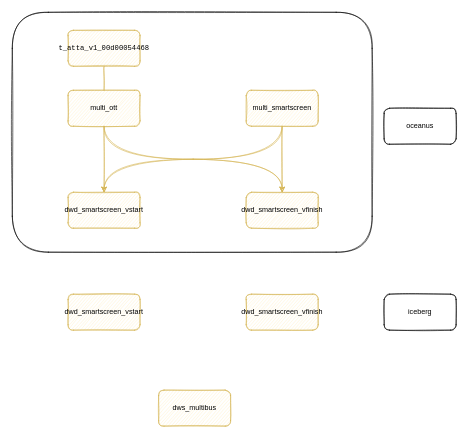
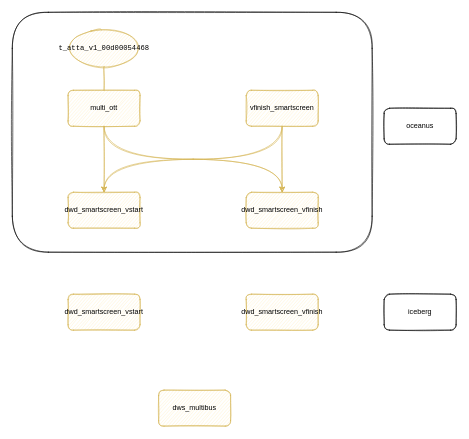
node "t_atta_v1_00d00054468": shape rounded rectangle -> ellipse
node "multi_smartscreen": label "multi_smartscreen" -> "vfinish_smartscreen"
